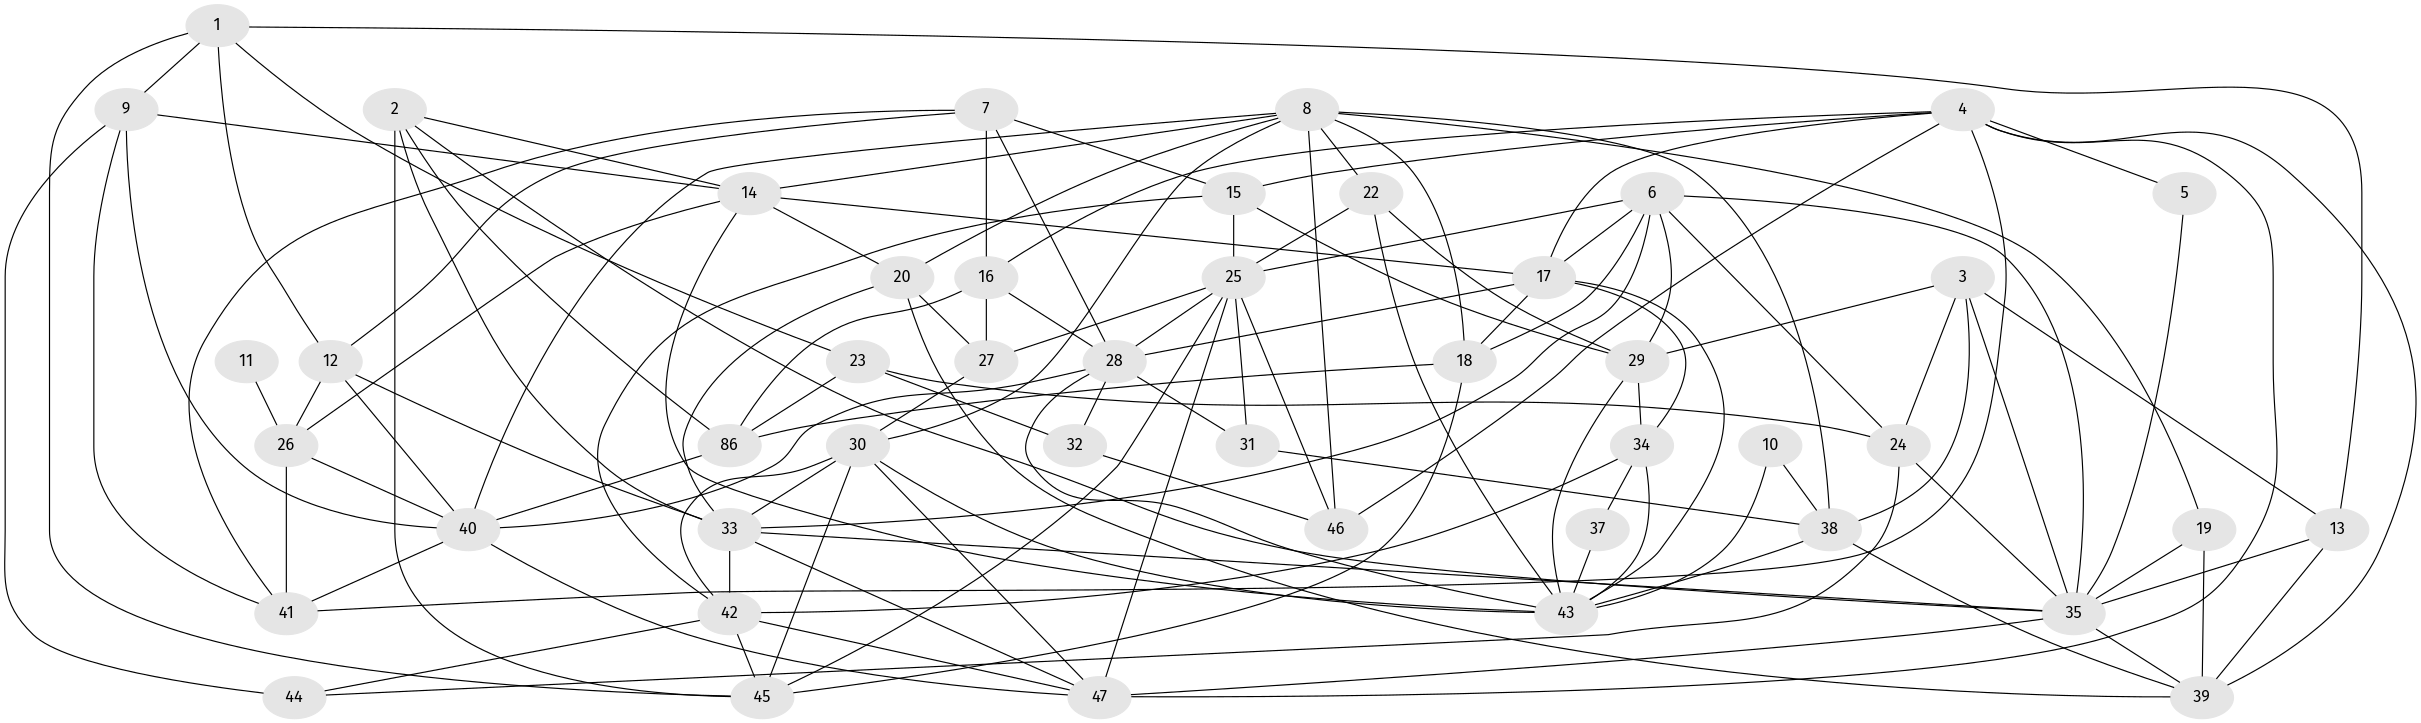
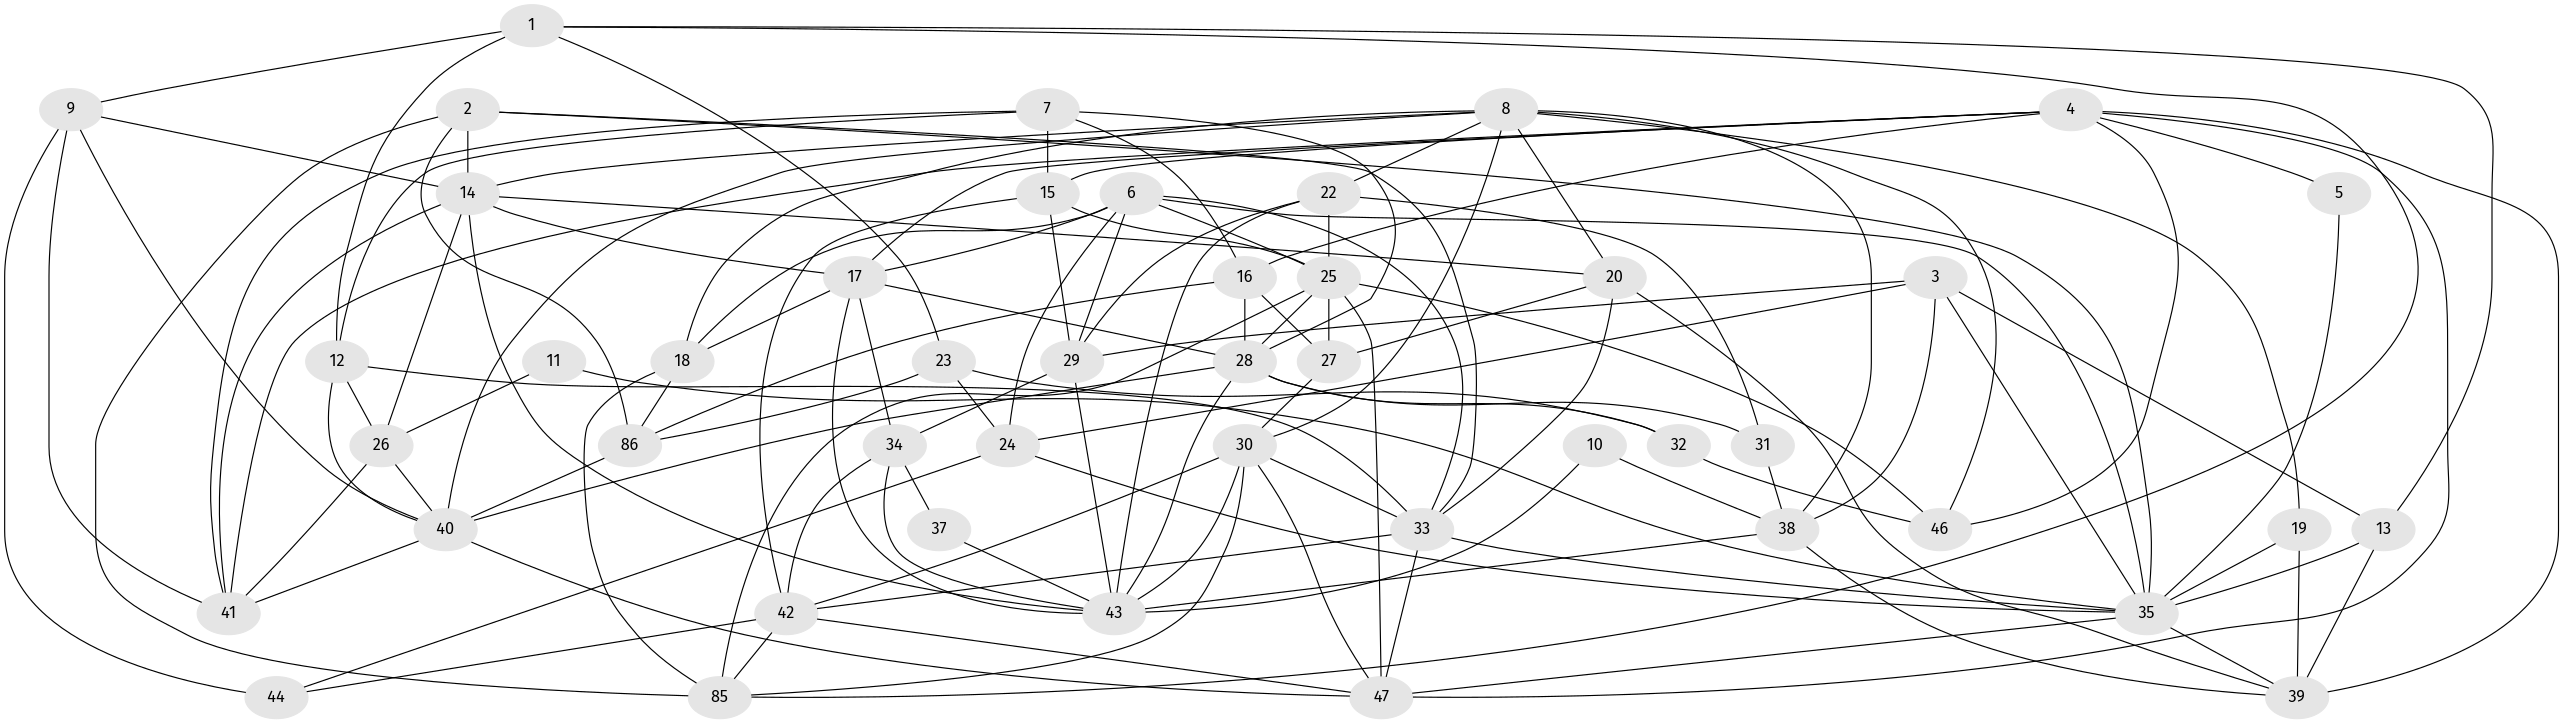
edge "14" -- "41": added
edge "25" -- "31": now "22" -- "31"
edge "11" -- "35": added
node "45": label "45" -> "85"
